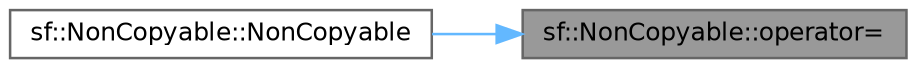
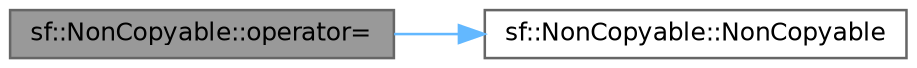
edge "sf::NonCopyable::NonCopyable" -> "sf::NonCopyable::operator=": reversed
